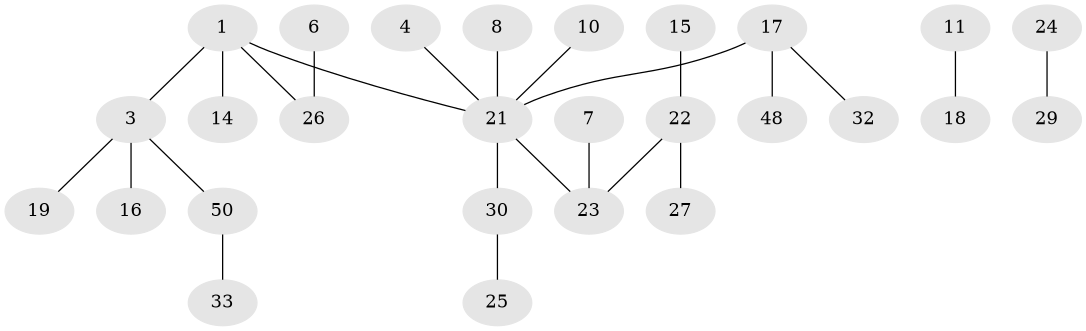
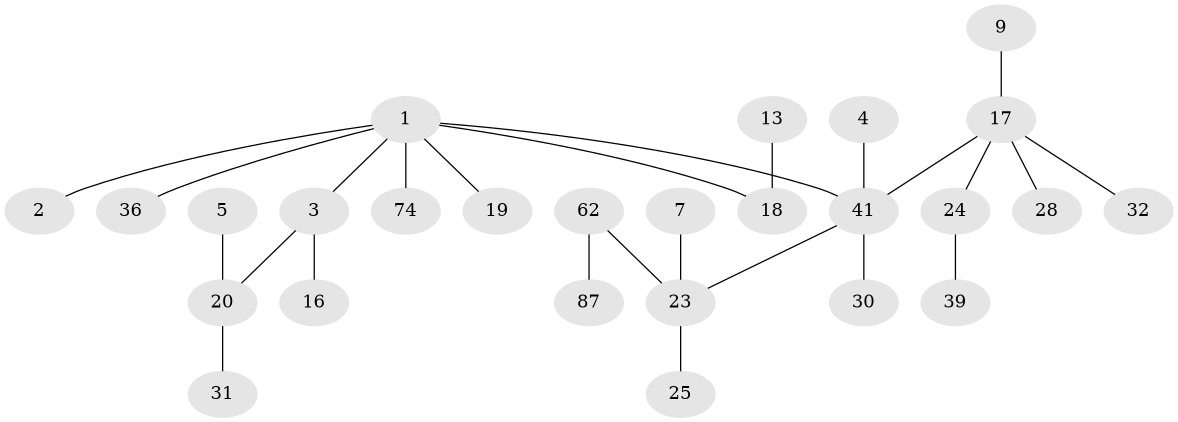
node "6": removed
node "8": removed
node "10": removed
node "15": removed
node "11": label "11" -> "13"
node "9": added
node "14": label "14" -> "74"
node "26": label "26" -> "36"
node "21": label "21" -> "41"
node "22": label "22" -> "62"
node "48": label "48" -> "28"
node "29": label "29" -> "39"
edge "1" -- "18": added
edge "3" -- "19": now "1" -- "19"
edge "17" -- "24": added
node "2": added
node "50": label "50" -> "20"
node "5": added
node "27": label "27" -> "87"
edge "30" -- "25": now "23" -- "25"
node "33": label "33" -> "31"
